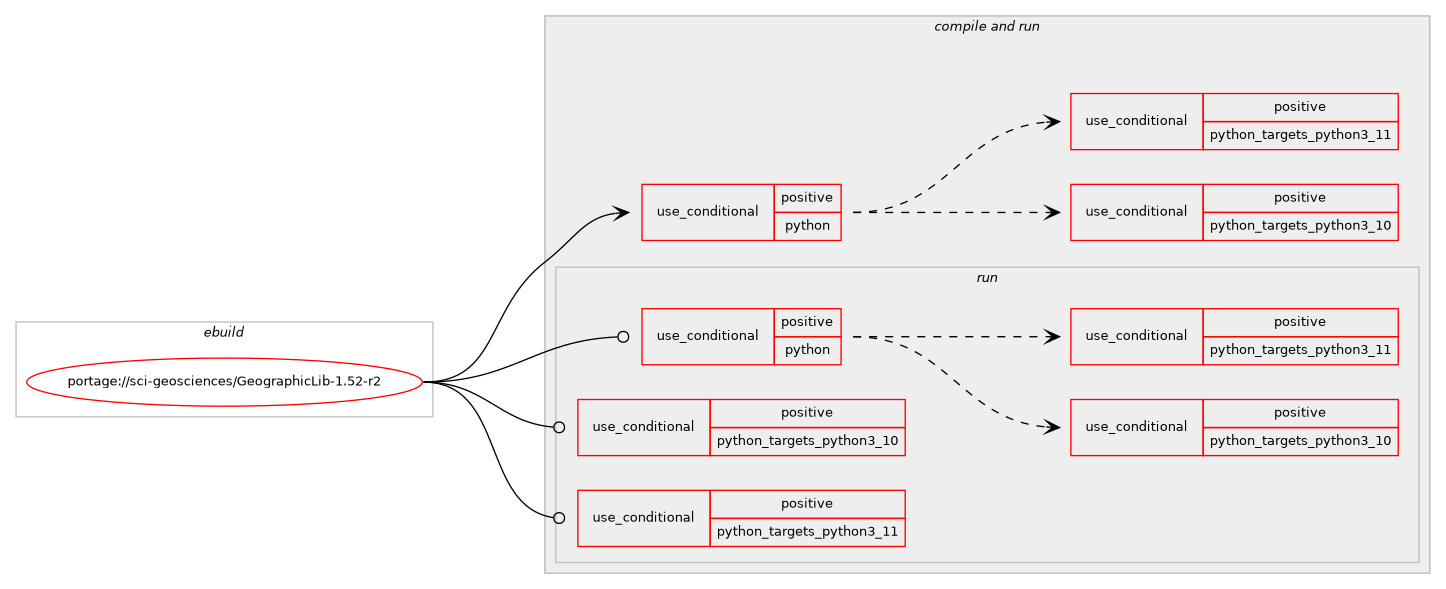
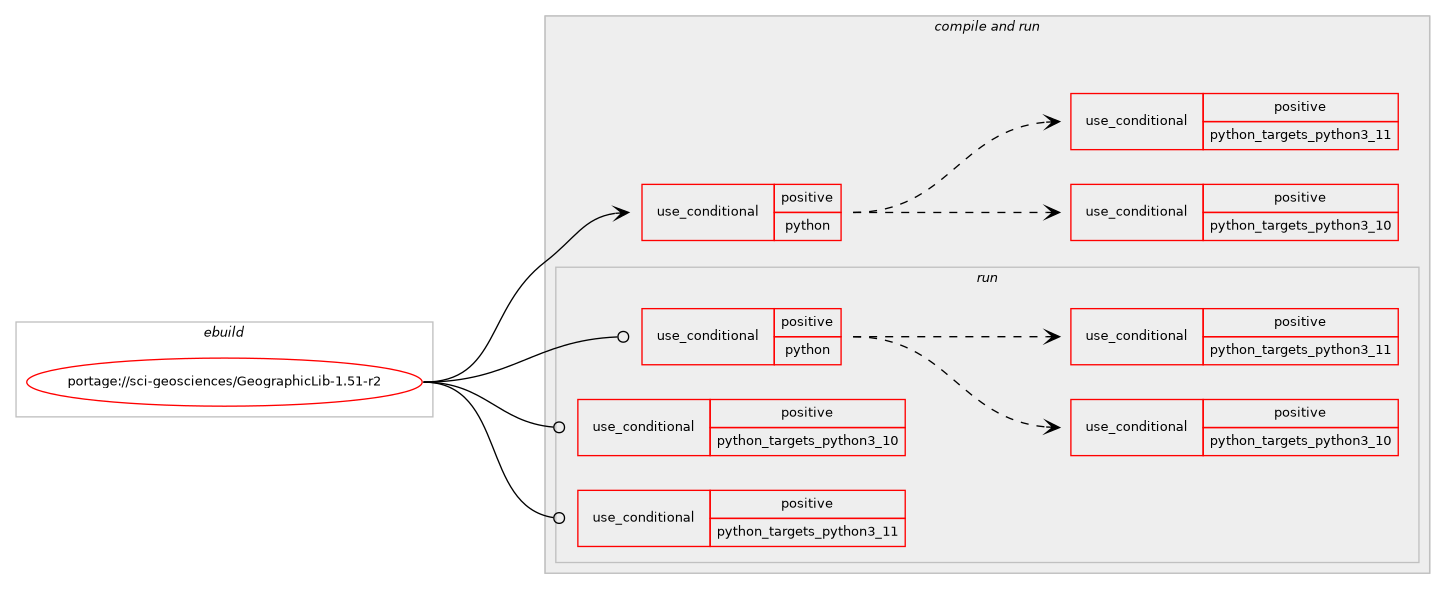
node "portage://sci-geosciences/GeographicLib-1.52-r2": label "portage://sci-geosciences/GeographicLib-1.52-r2" -> "portage://sci-geosciences/GeographicLib-1.51-r2"
